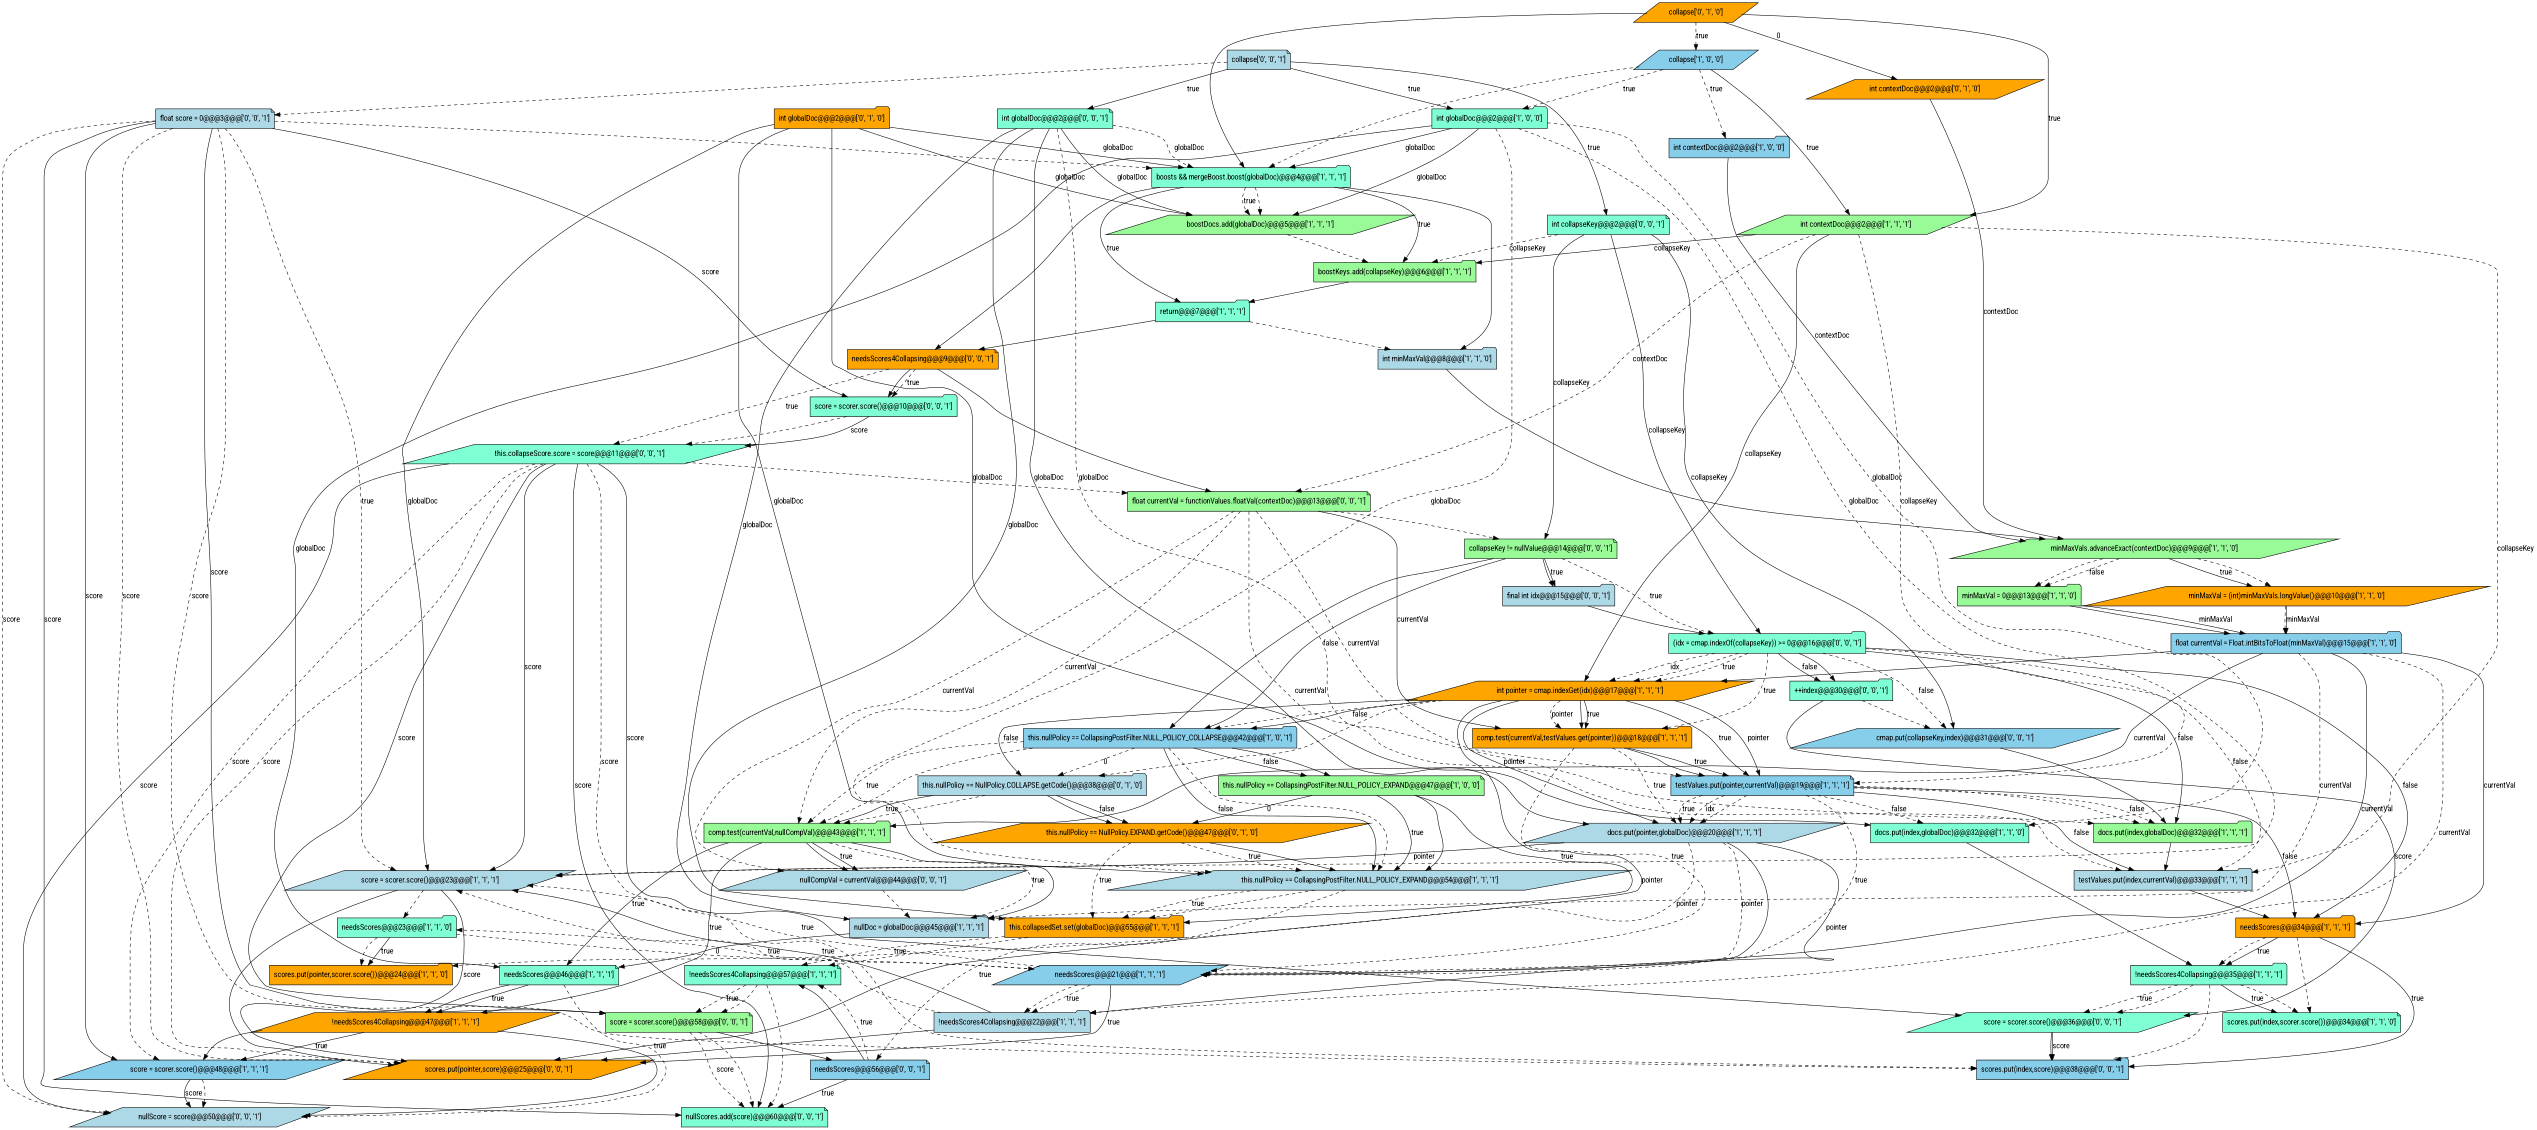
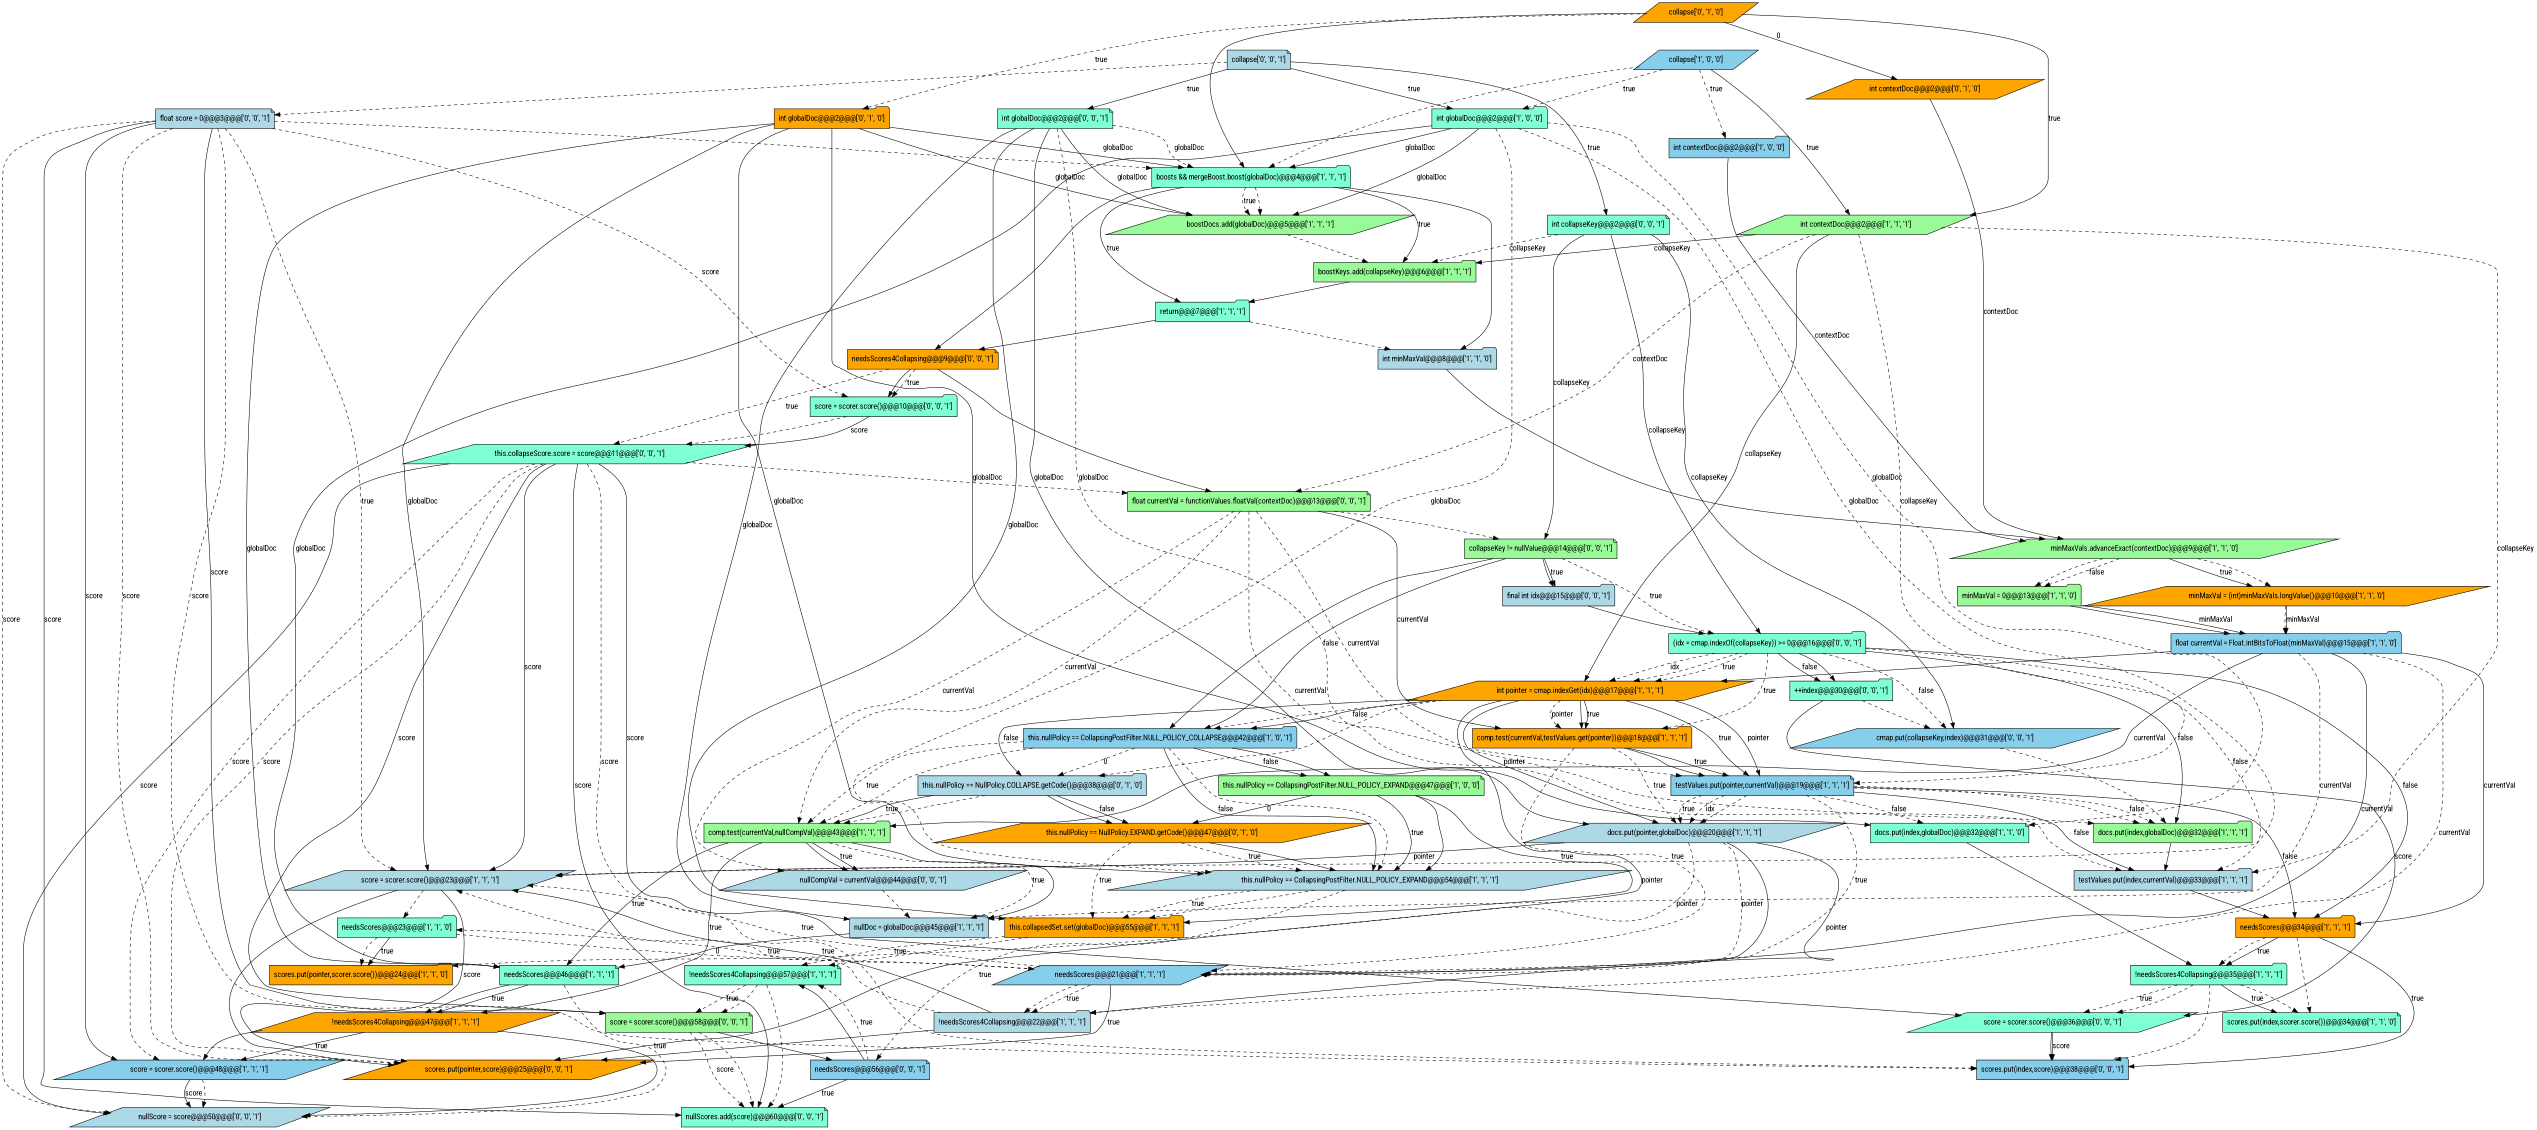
edge "collapse['0', '1', '0']" -> "collapse['1', '0', '0']": now "collapse['0', '1', '0']" -> "int globalDoc@@@2@@@['0', '1', '0']"
edge "float score = 0@@@3@@@['0', '0', '1']" -> "score = scorer.score()@@@10@@@['0', '0', '1']": style solid -> dashed
edge "int globalDoc@@@2@@@['0', '1', '0']" -> "needsScores@@@46@@@['1', '1', '1']": added, label "globalDoc"
edge "cmap.put(collapseKey,index)@@@31@@@['0', '0', '1']" -> "docs.put(index,globalDoc)@@@32@@@['1', '1', '1']": style solid -> dashed
